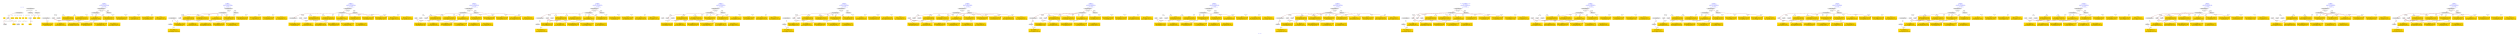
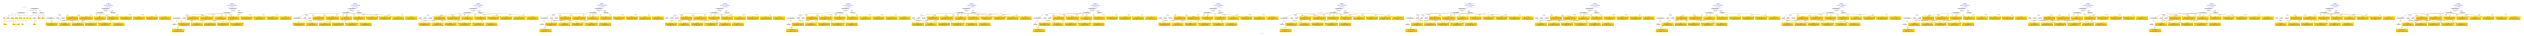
node "credit_line": added
node "nationality": fillcolor lightgray -> gold
node "deathDate": fillcolor lightgray -> gold
